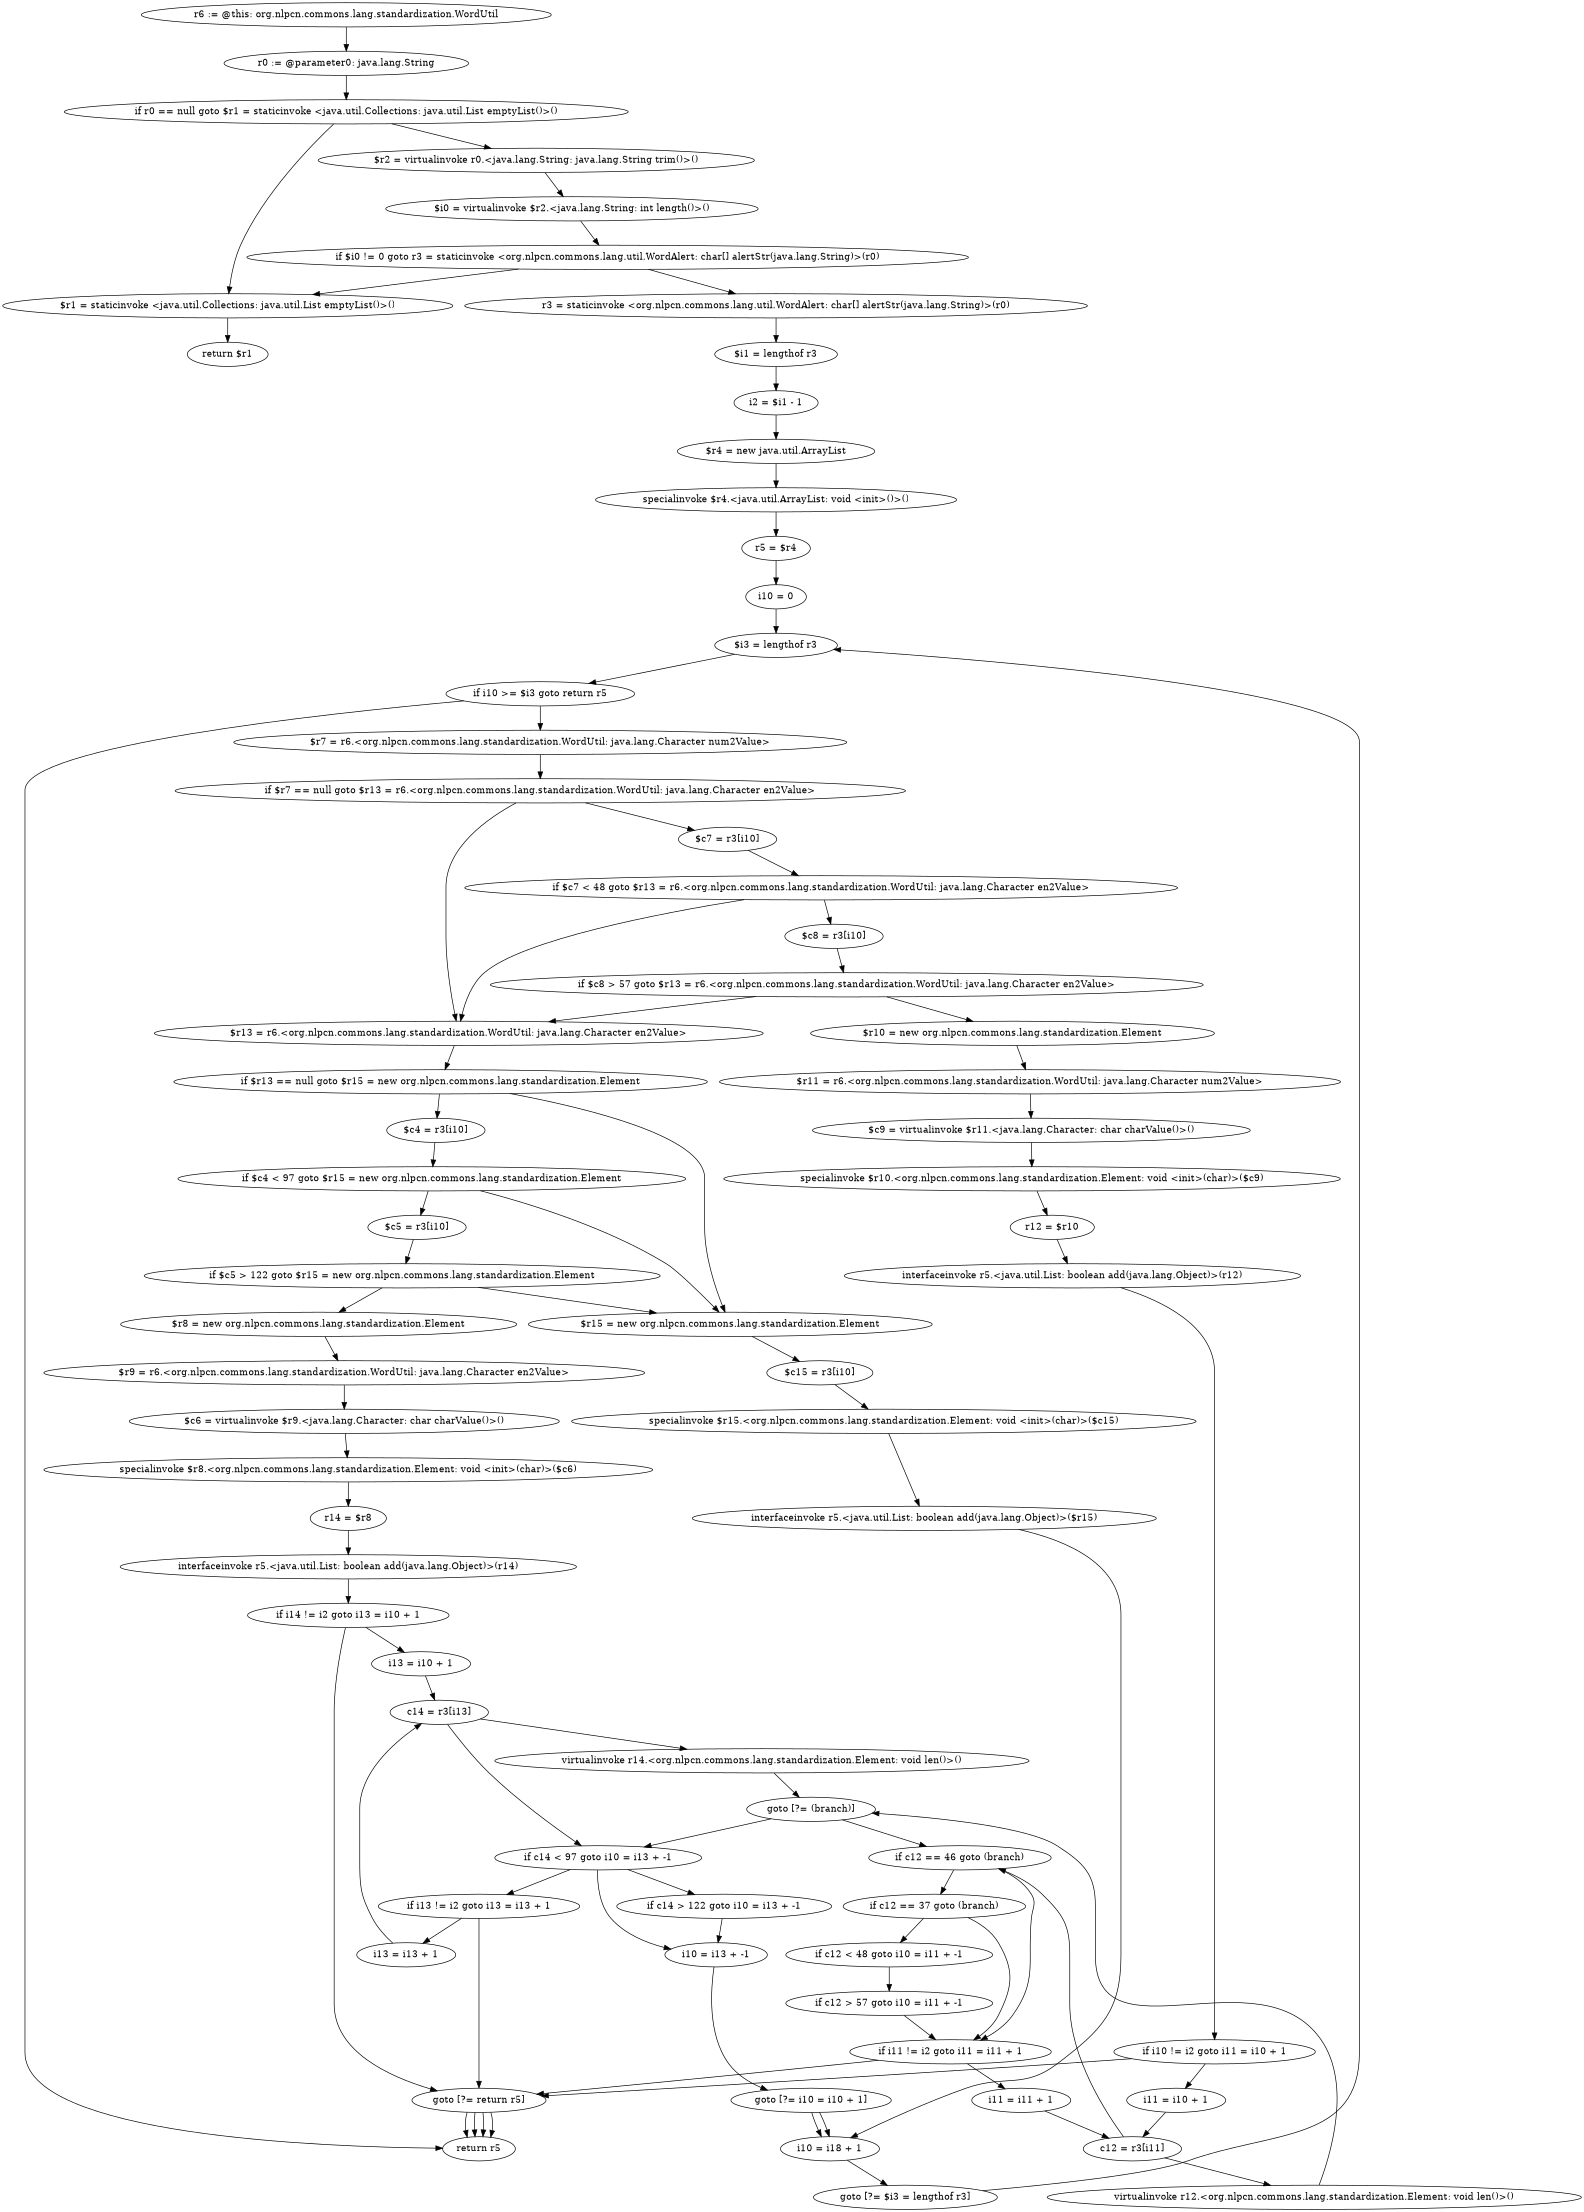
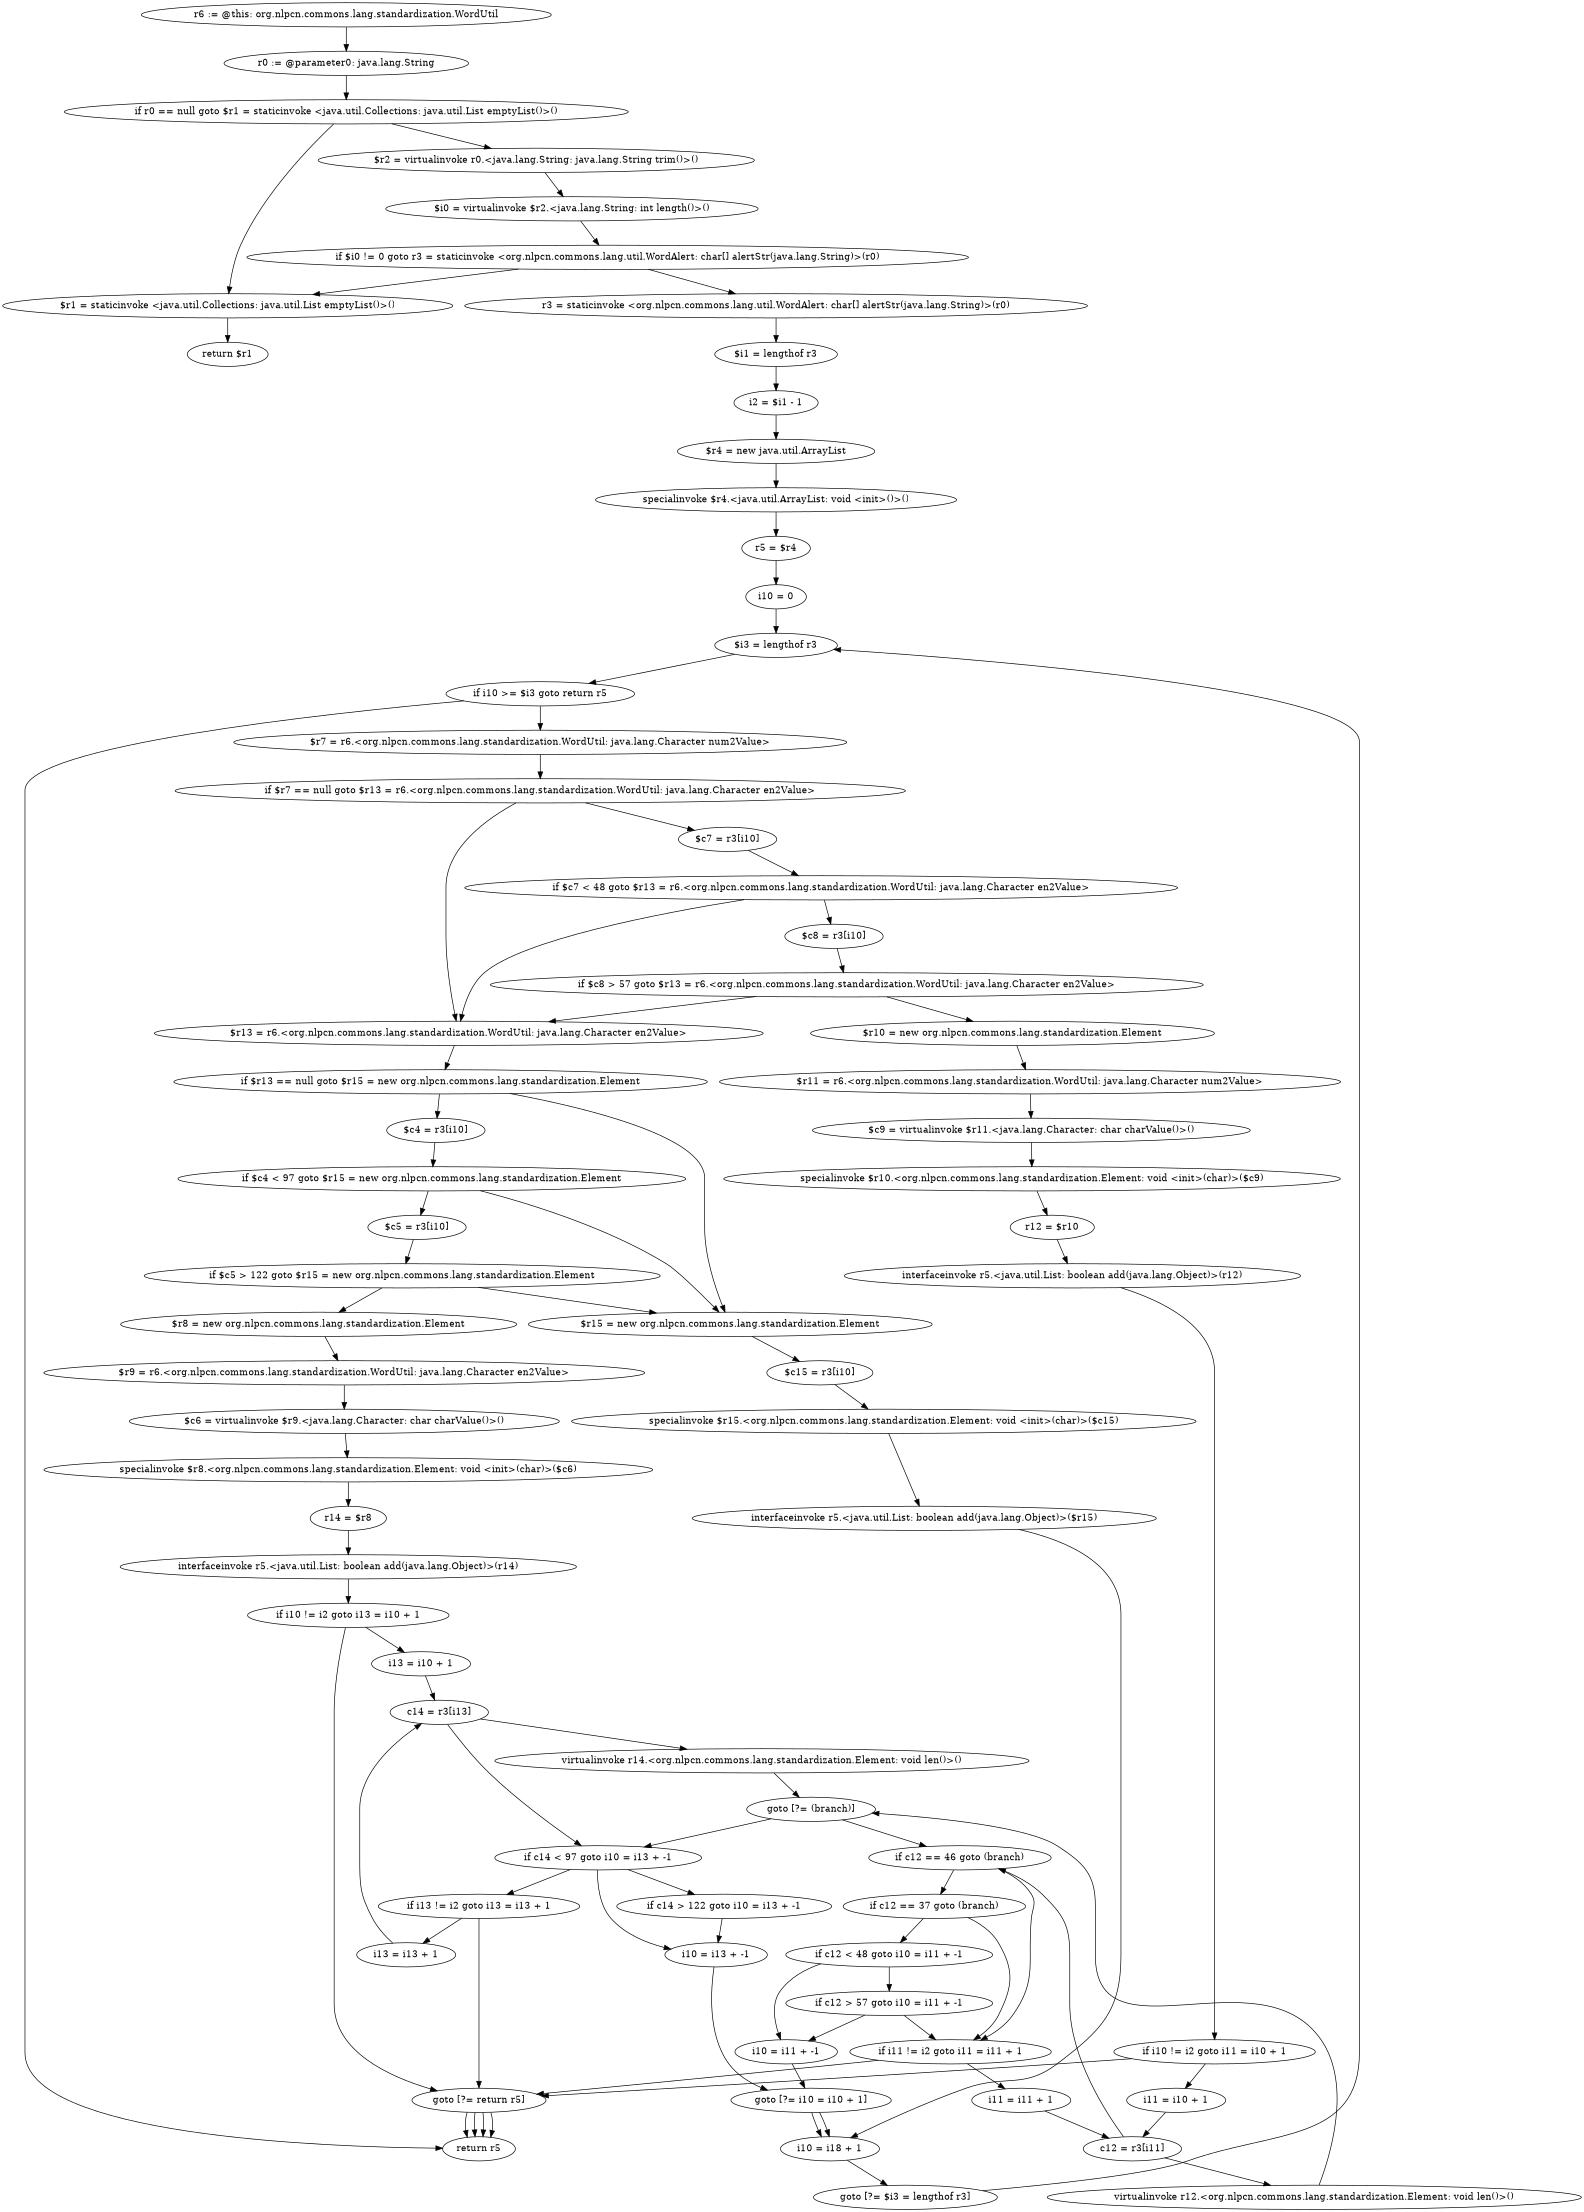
node "if i14 != i2 goto i13 = i10 + 1": label "if i14 != i2 goto i13 = i10 + 1" -> "if i10 != i2 goto i13 = i10 + 1"
node "i10 = i11 + -1": added
